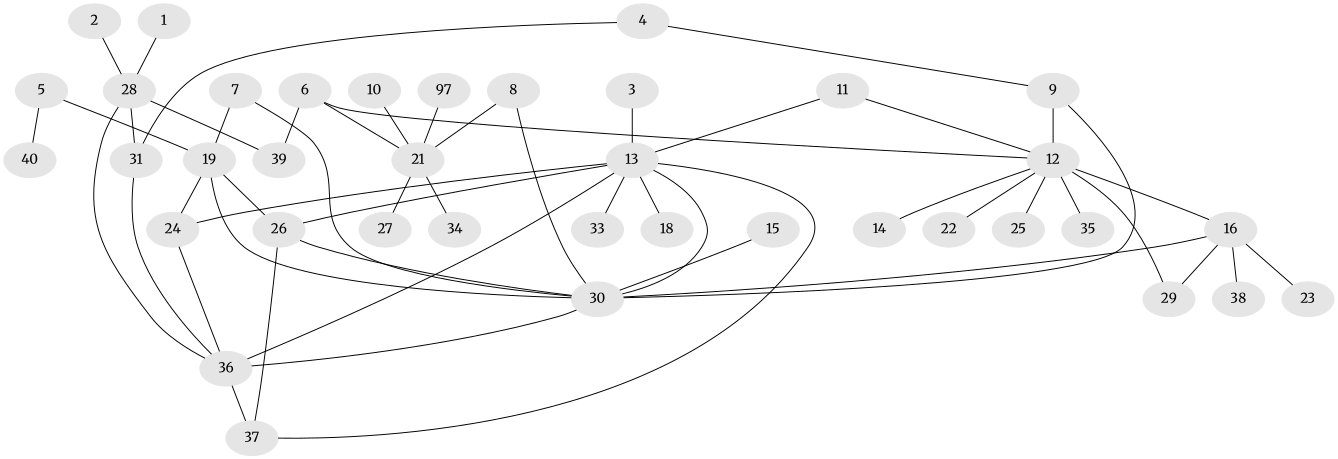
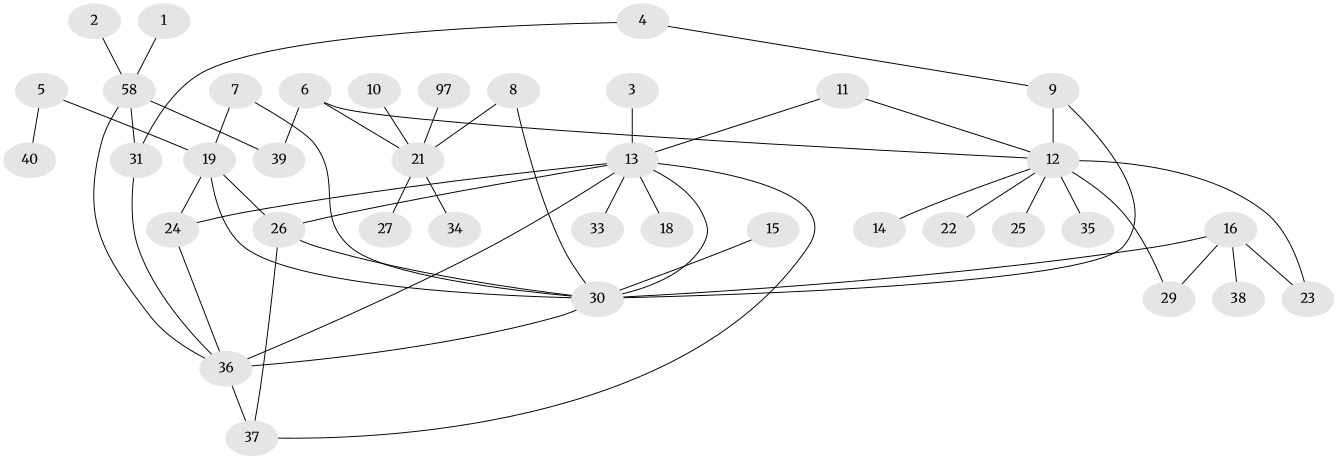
node "28": label "28" -> "58"
edge "12" -- "16": now "12" -- "23"
